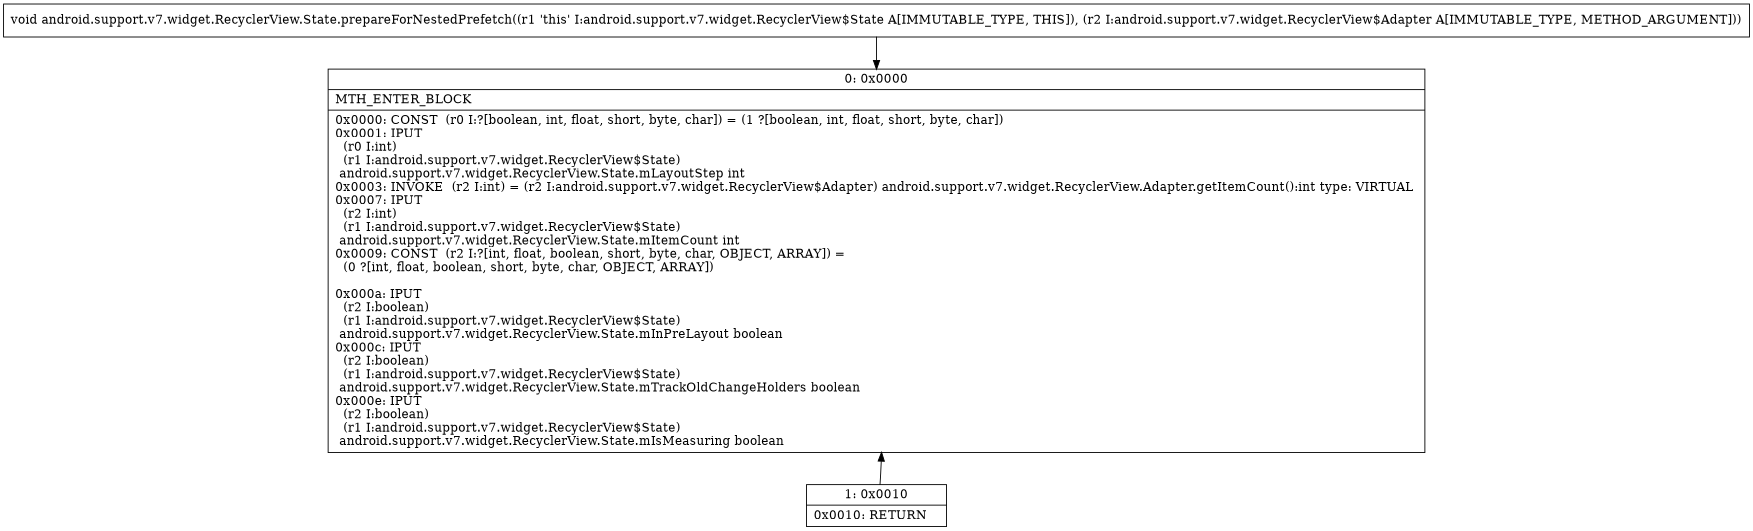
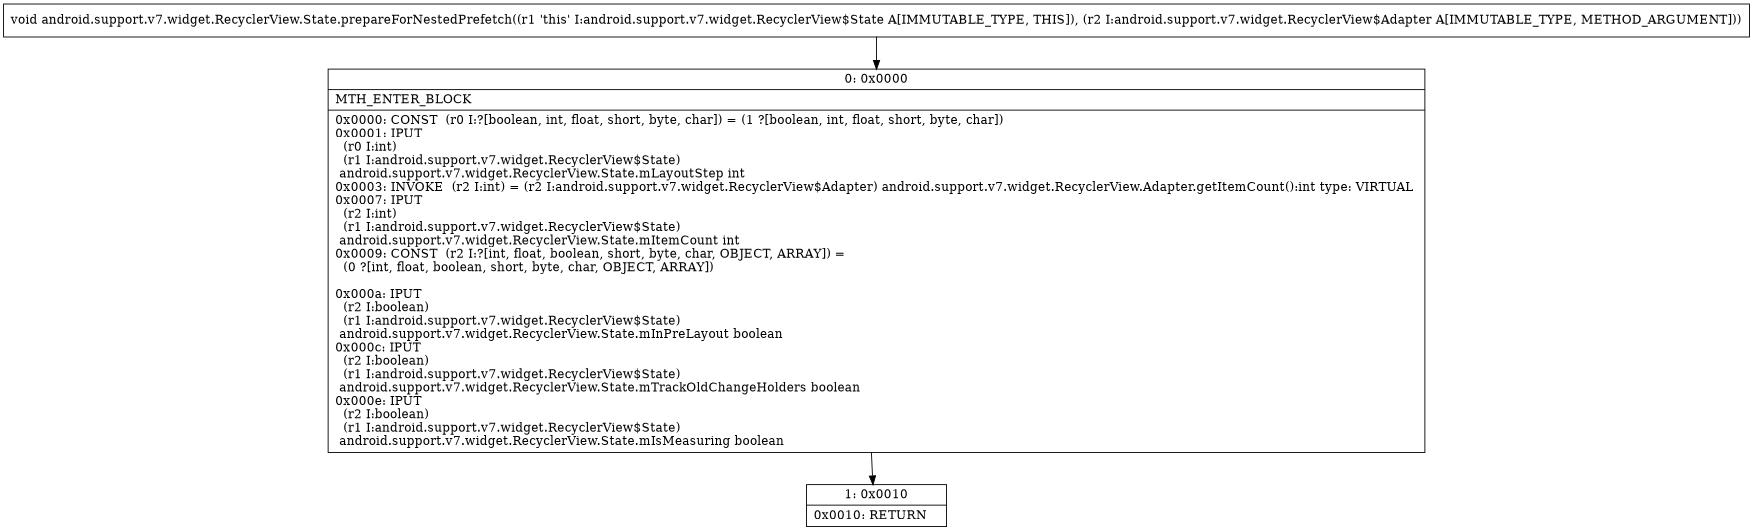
edge "1: 0x0010" -> "0: 0x0000": reversed
